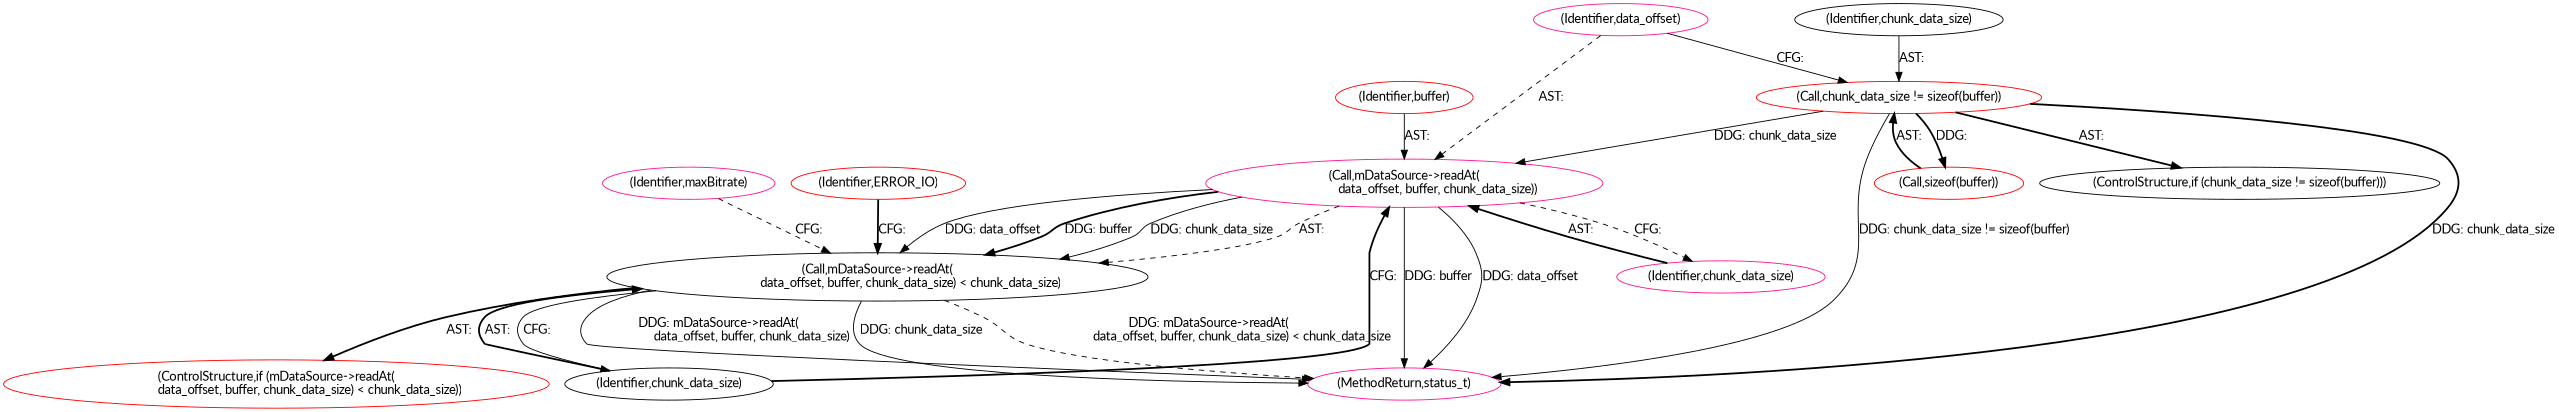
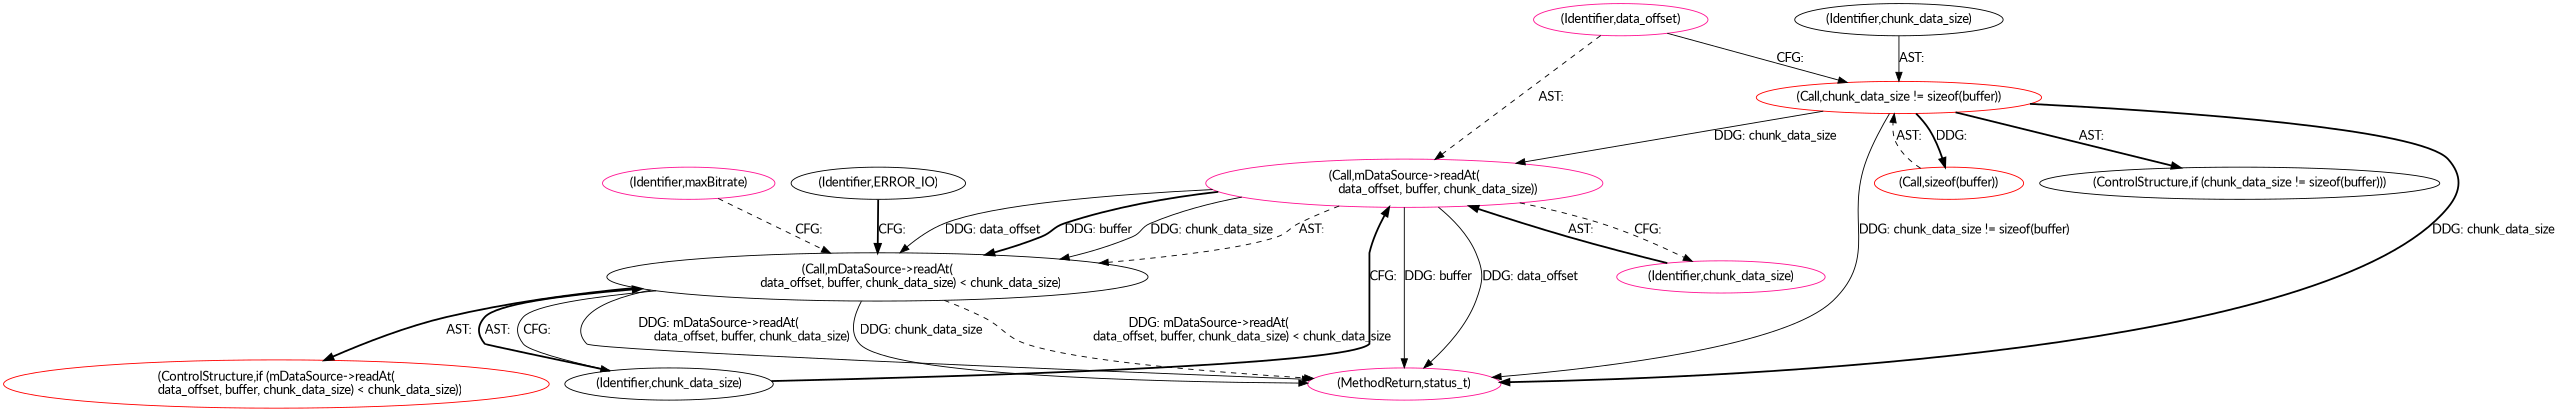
node "(Identifier,buffer)": removed
edge "(Call,sizeof(buffer))" -> "(Call,chunk_data_size != sizeof(buffer))": style bold -> dashed
node "(Identifier,ERROR_IO)": color red -> black
